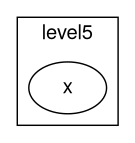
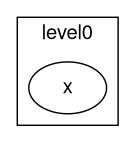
cluster "level5": label "level5" -> "level0"
